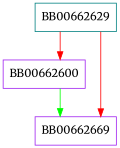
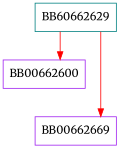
node "BB00662629": label "BB00662629" -> "BB60662629"
edge "BB00662600" -> "BB00662669": removed
